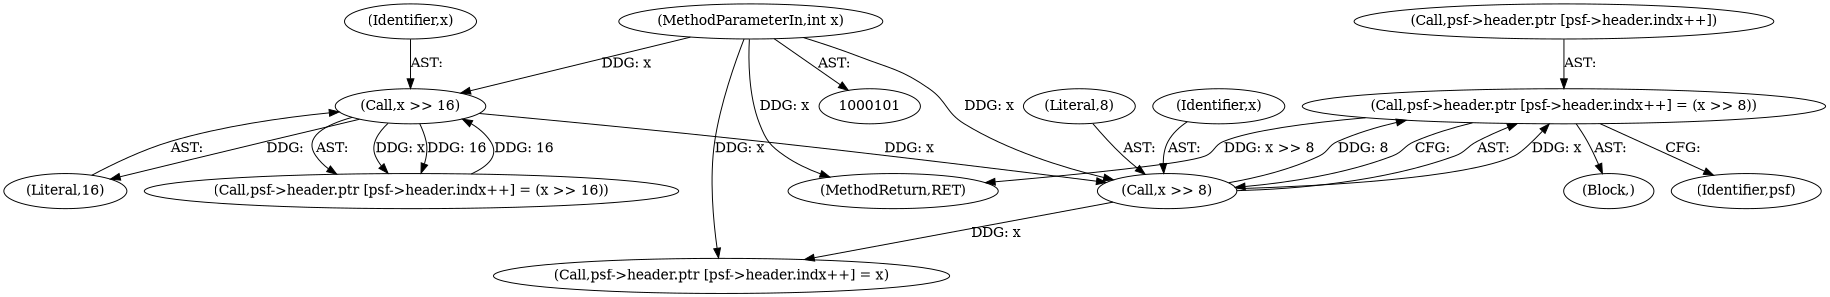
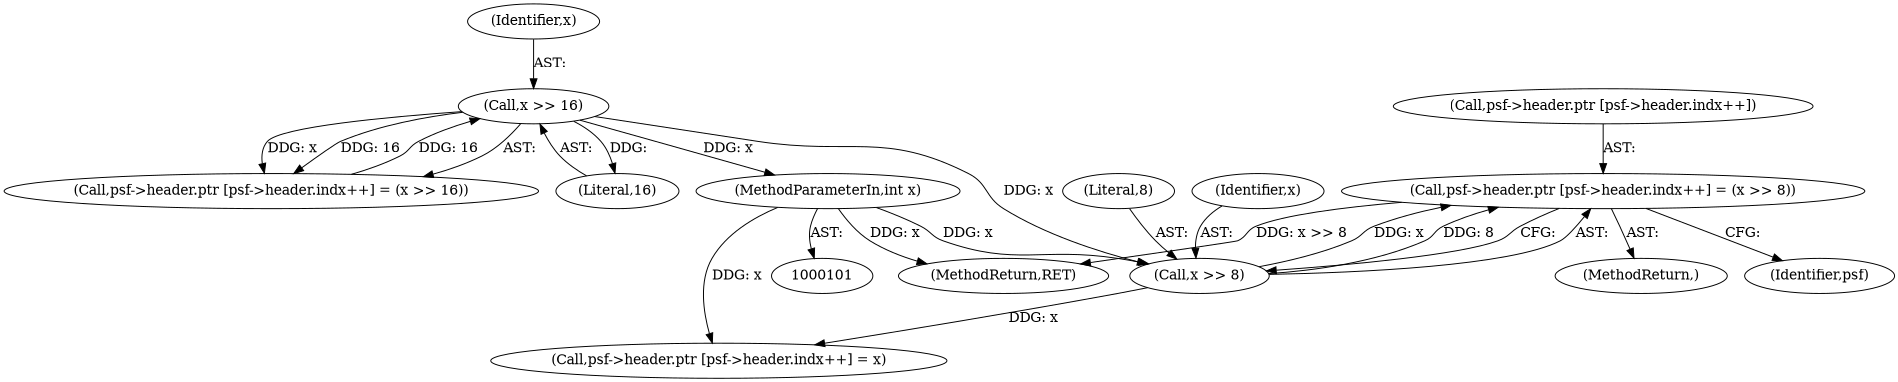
edge "(MethodParameterIn,int x)" -> "(Call,x >> 16)": reversed
node "(Block,)": label "(Block,)" -> "(MethodReturn,)"
